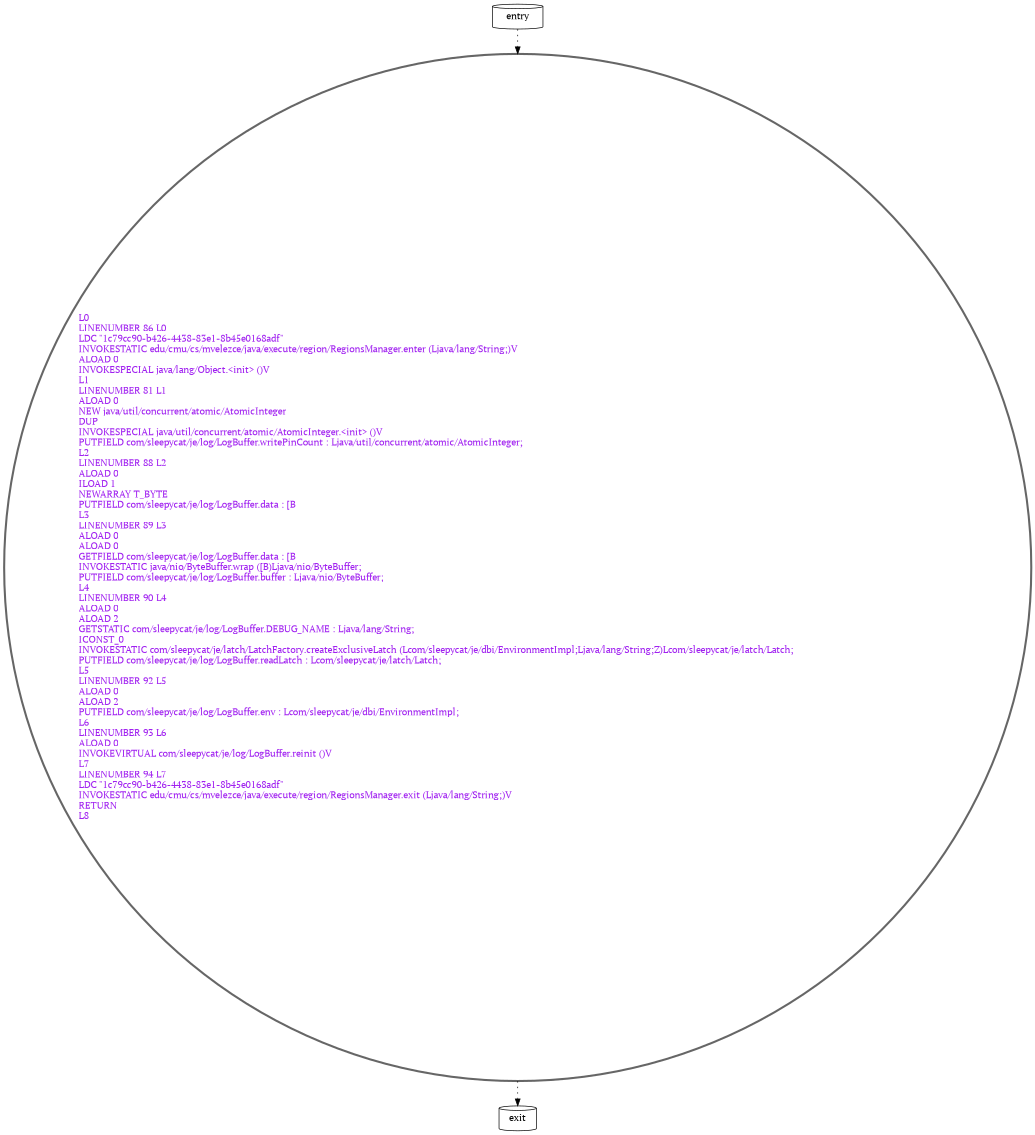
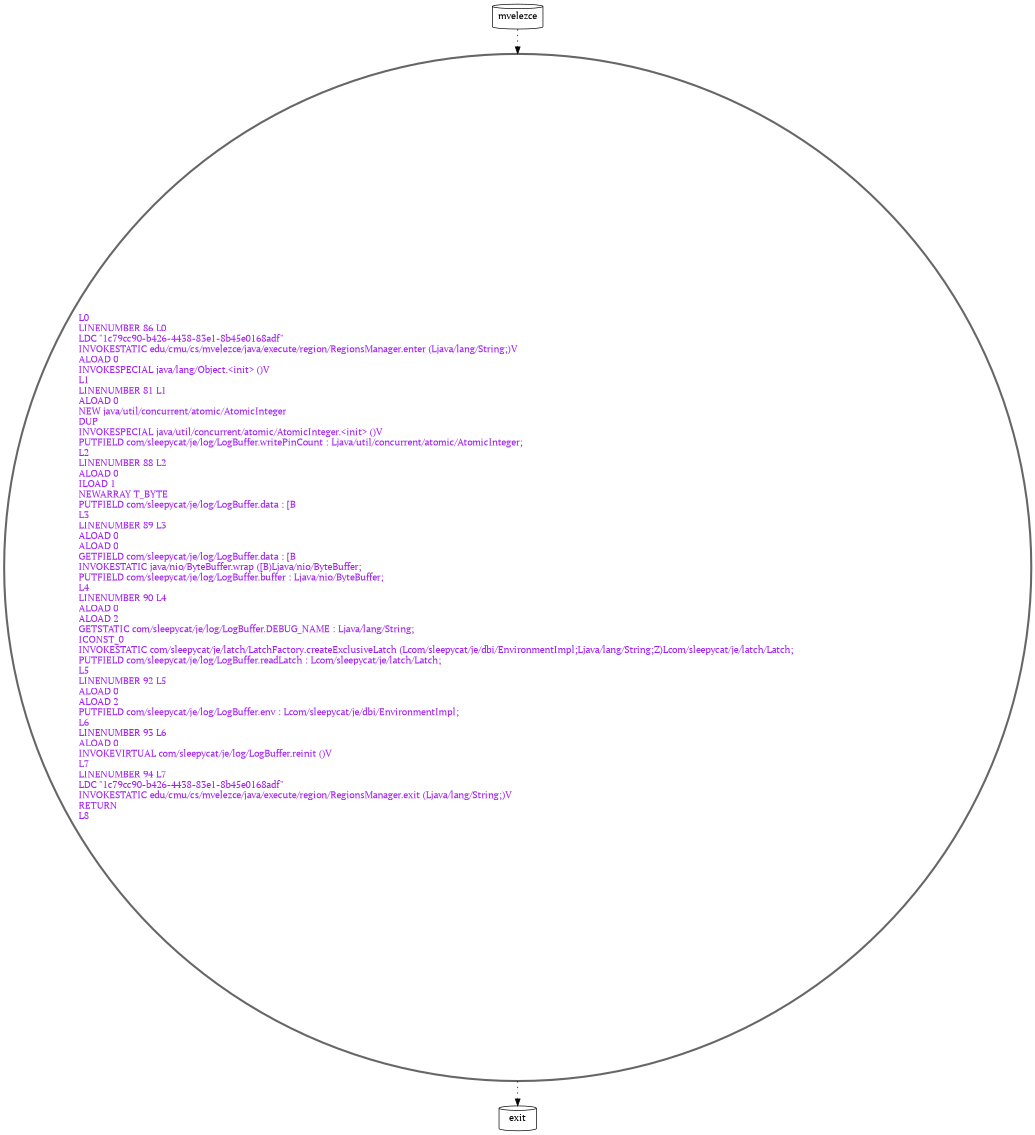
node "entry": label "entry" -> "mvelezce"
